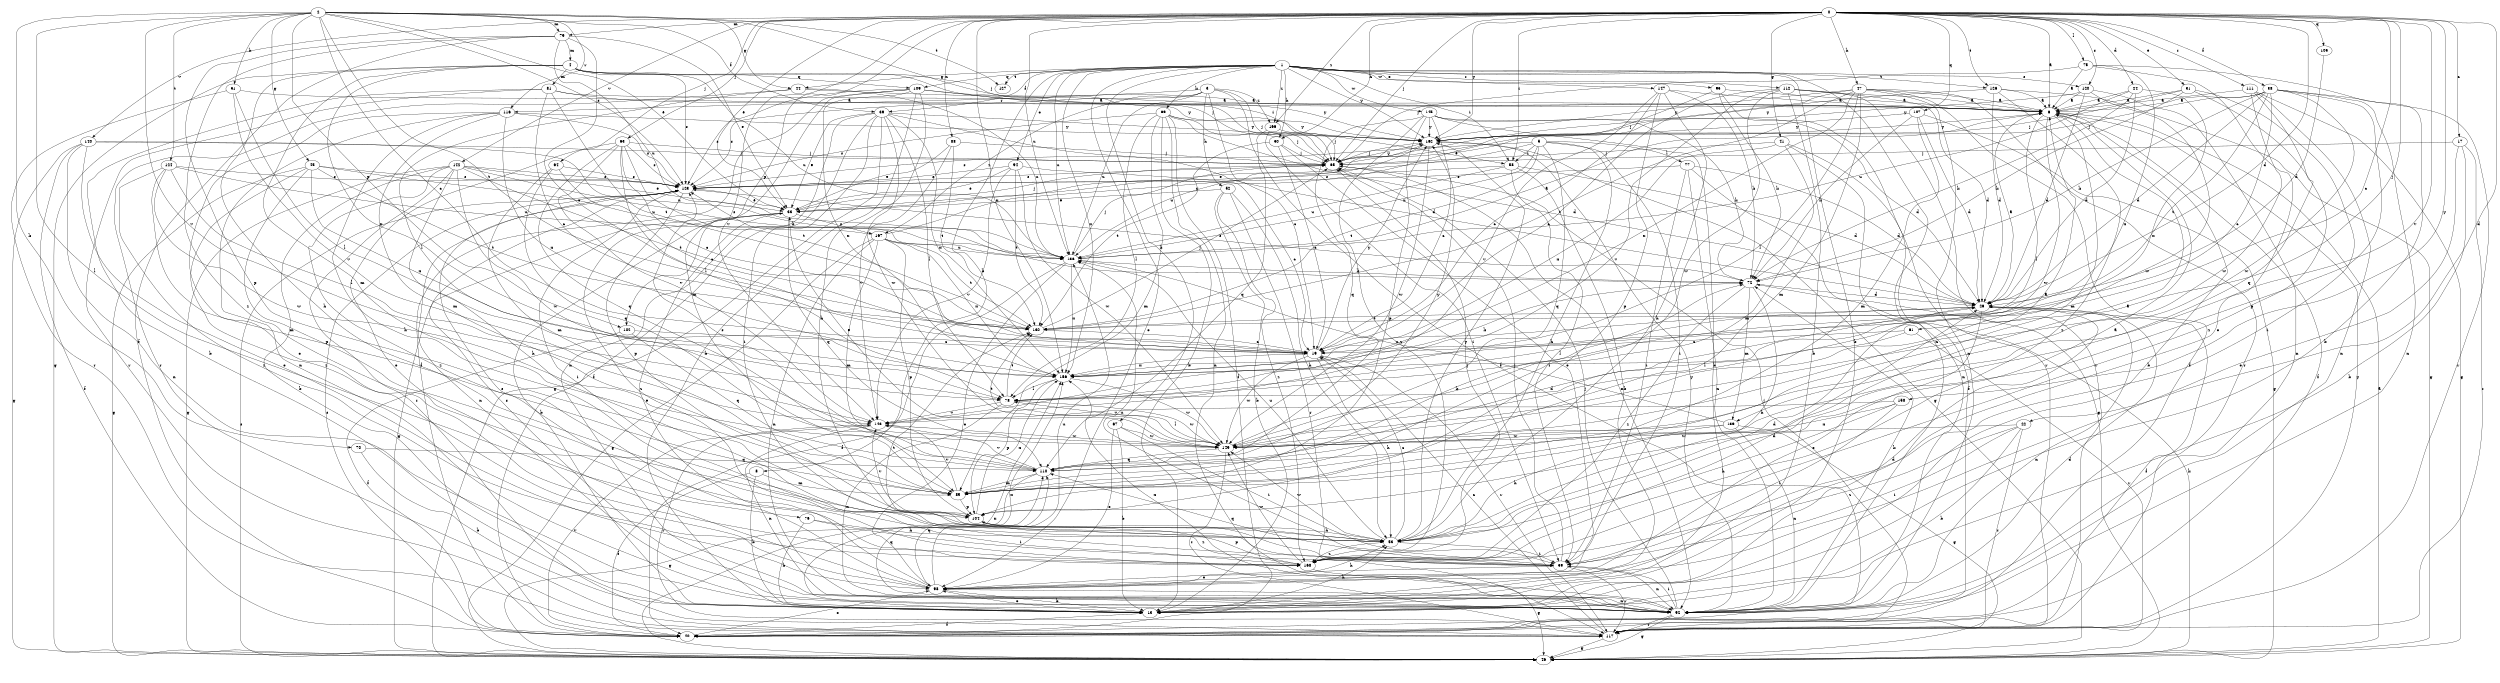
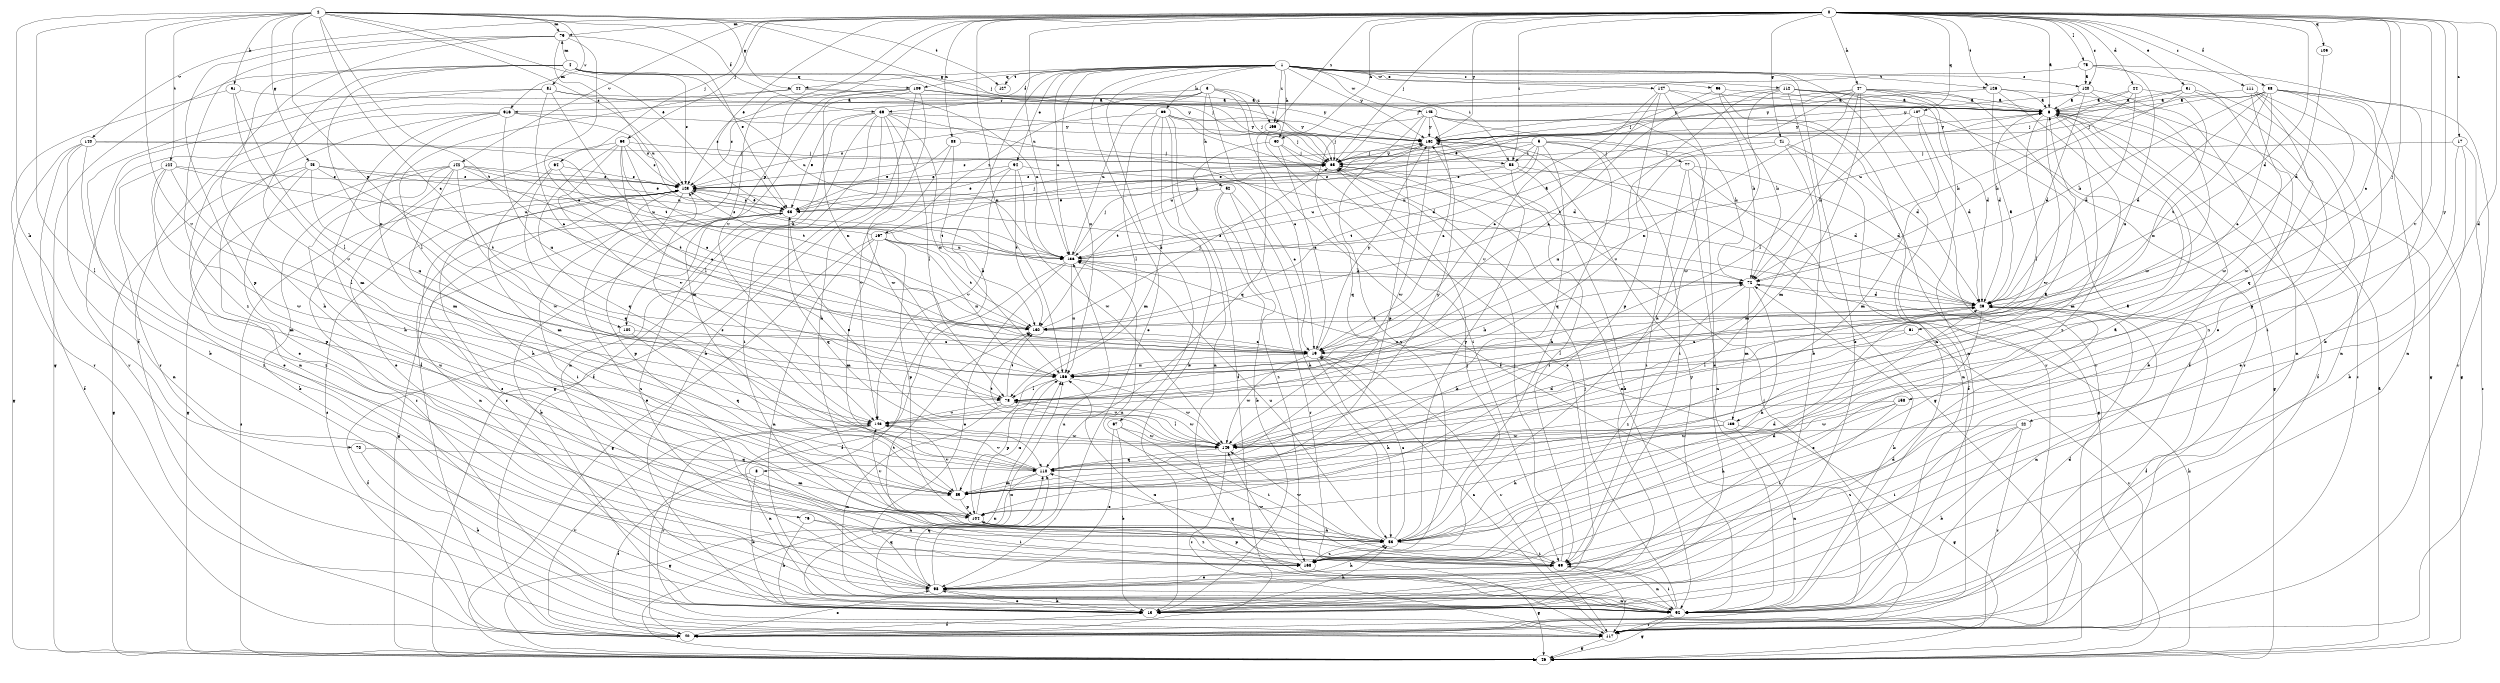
edge "79" -> "4": reversed
edge "75" -> "6": now "75" -> "120"
node "116": label "116" -> "916"
edge "33" -> "167": now "33" -> "123"
edge "142" -> "168": label "z" -> "u"
edge "6" -> "117": label "y" -> "r"
edge "158" -> "149": label "x" -> "w"
